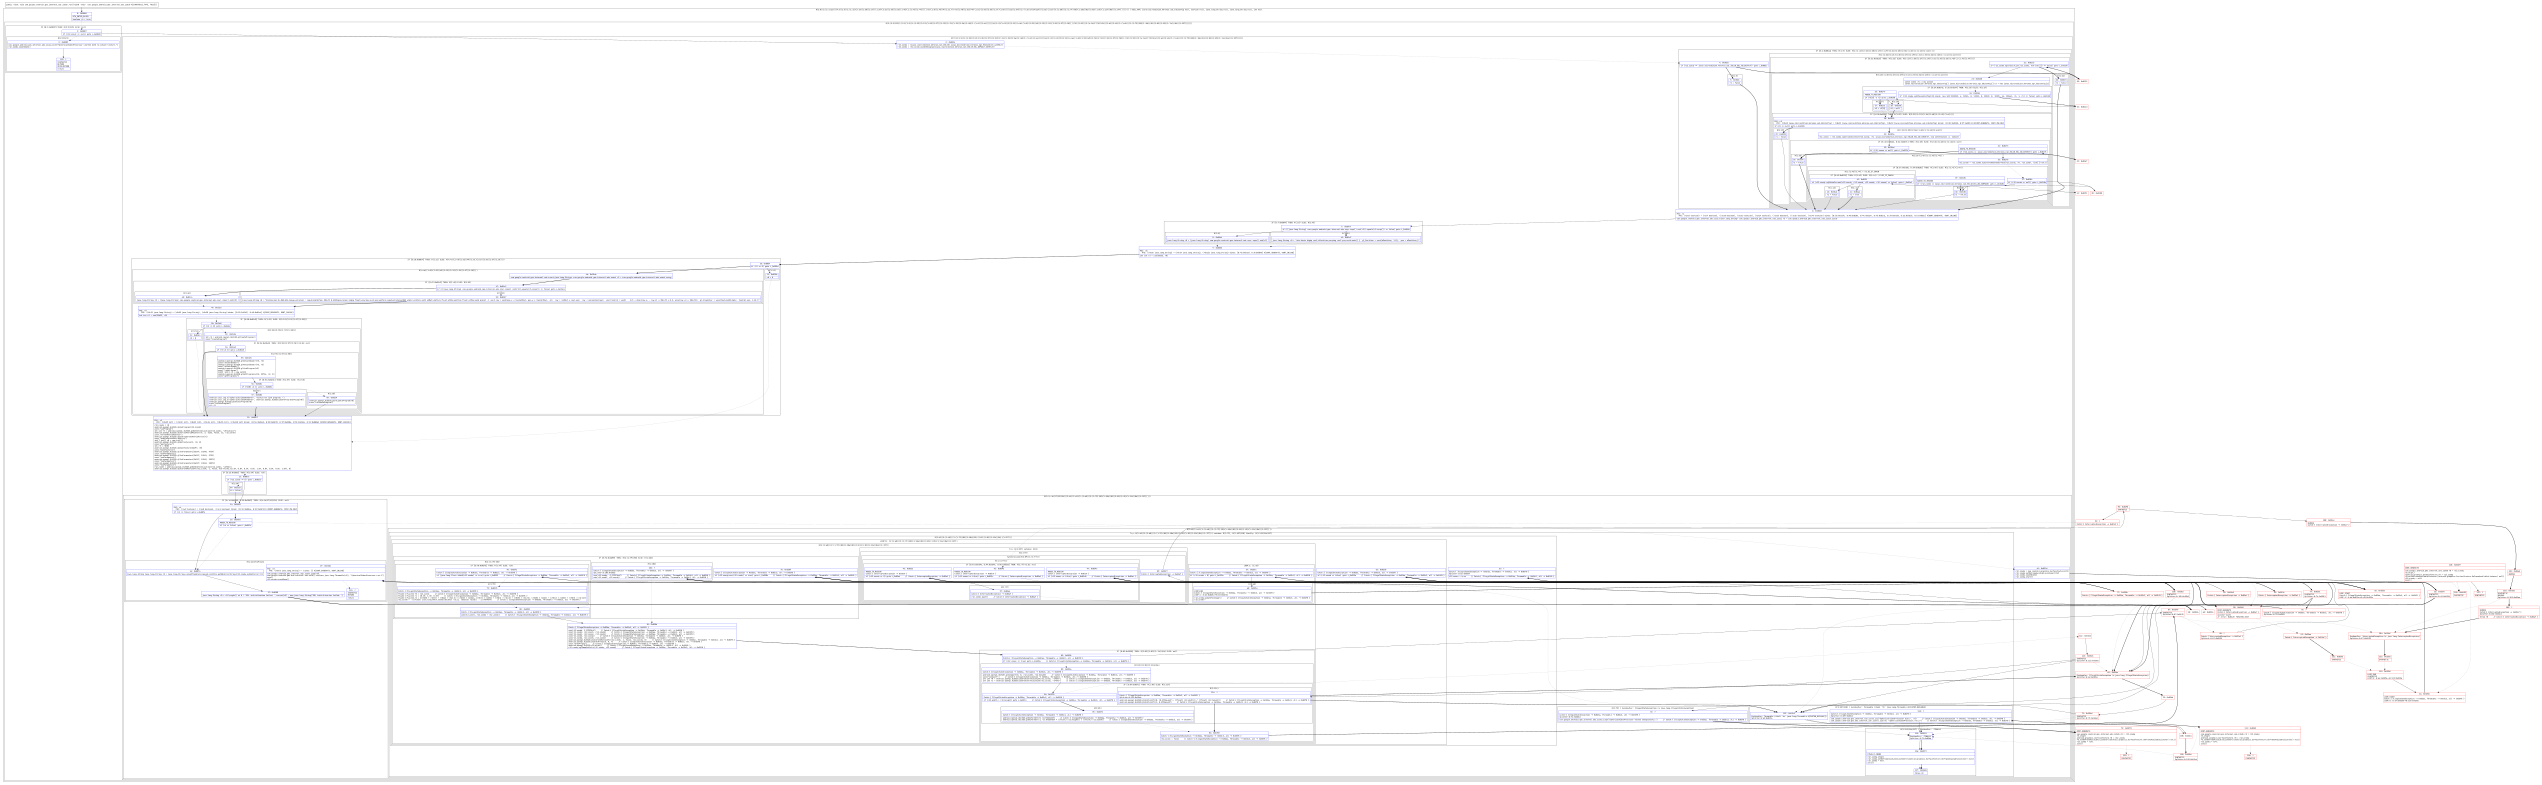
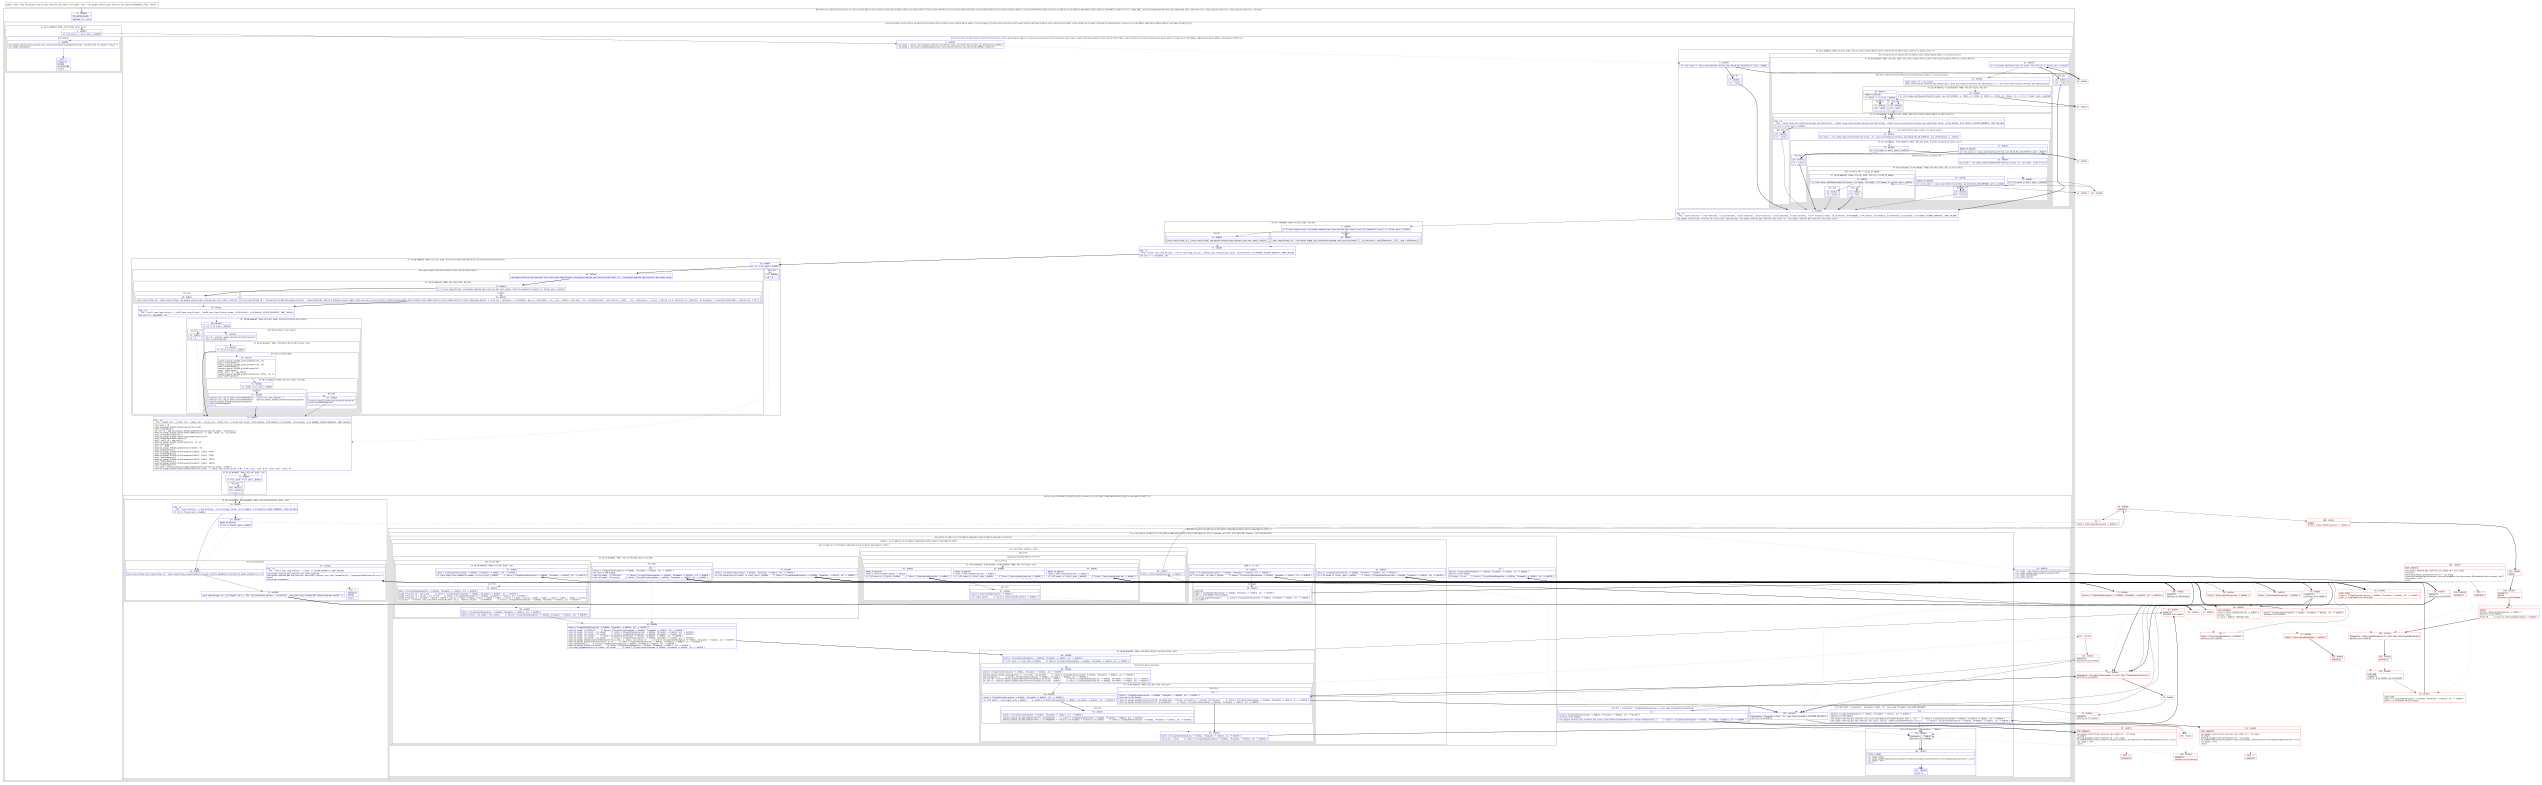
edge "108: 0x03c4" -> "109: 0x03c6": style bold -> dotted
